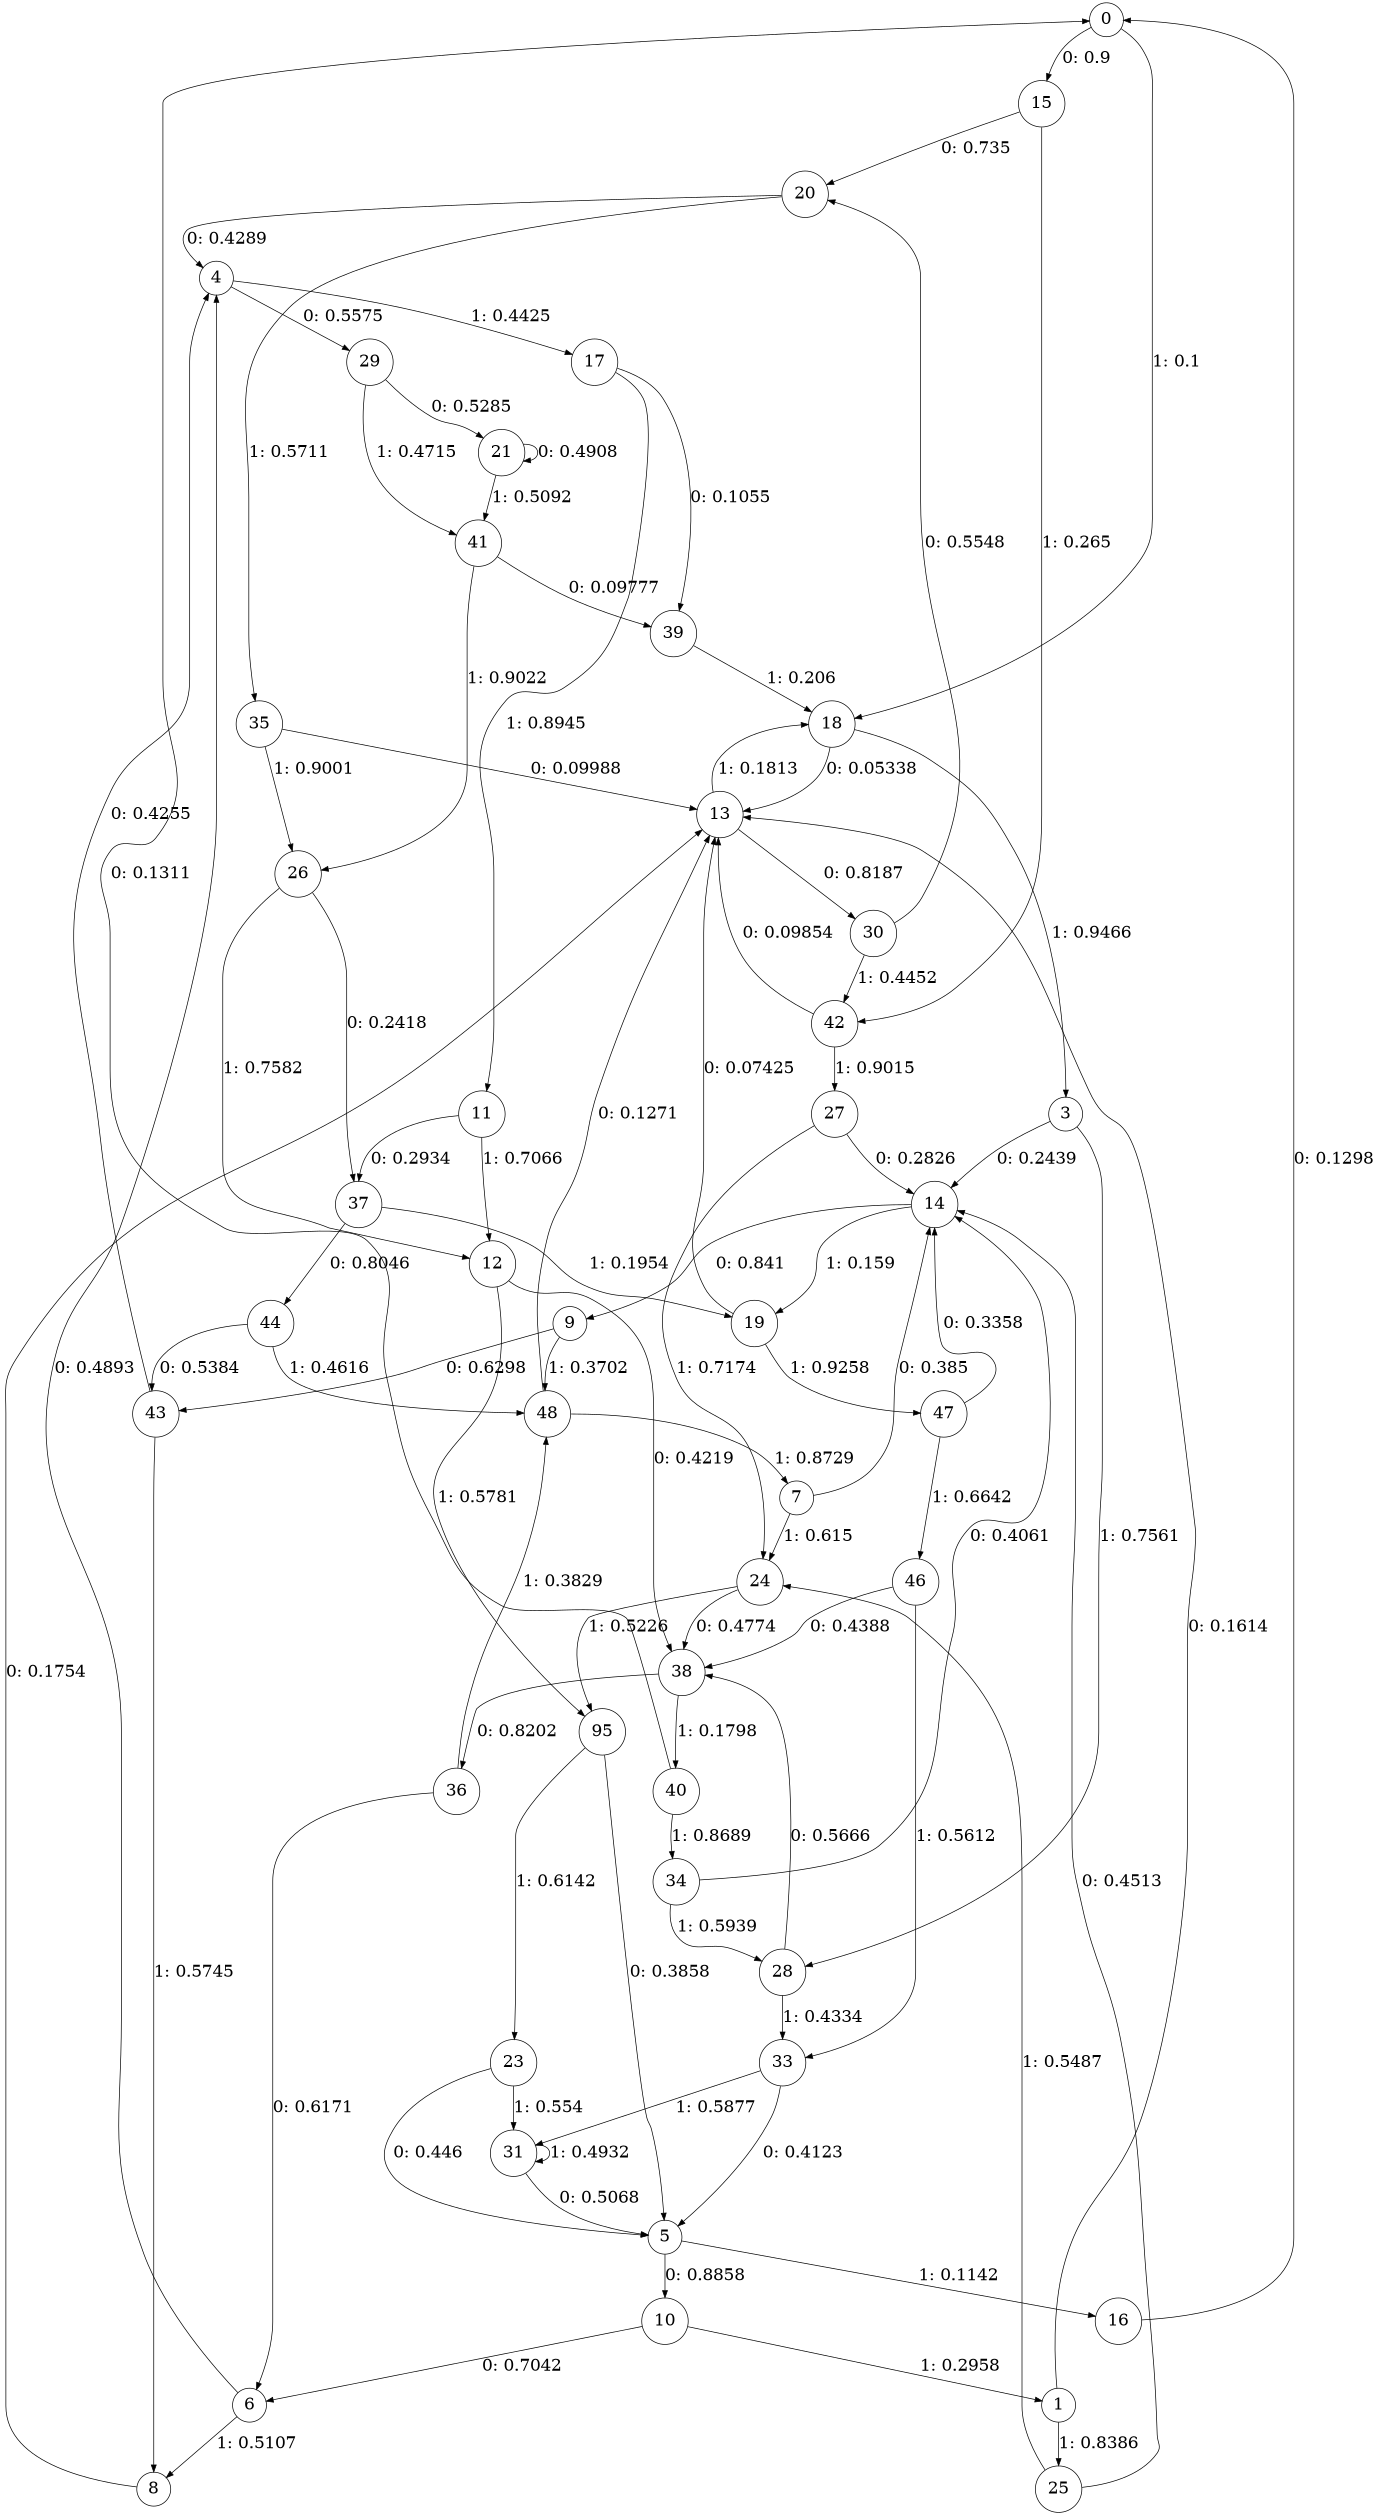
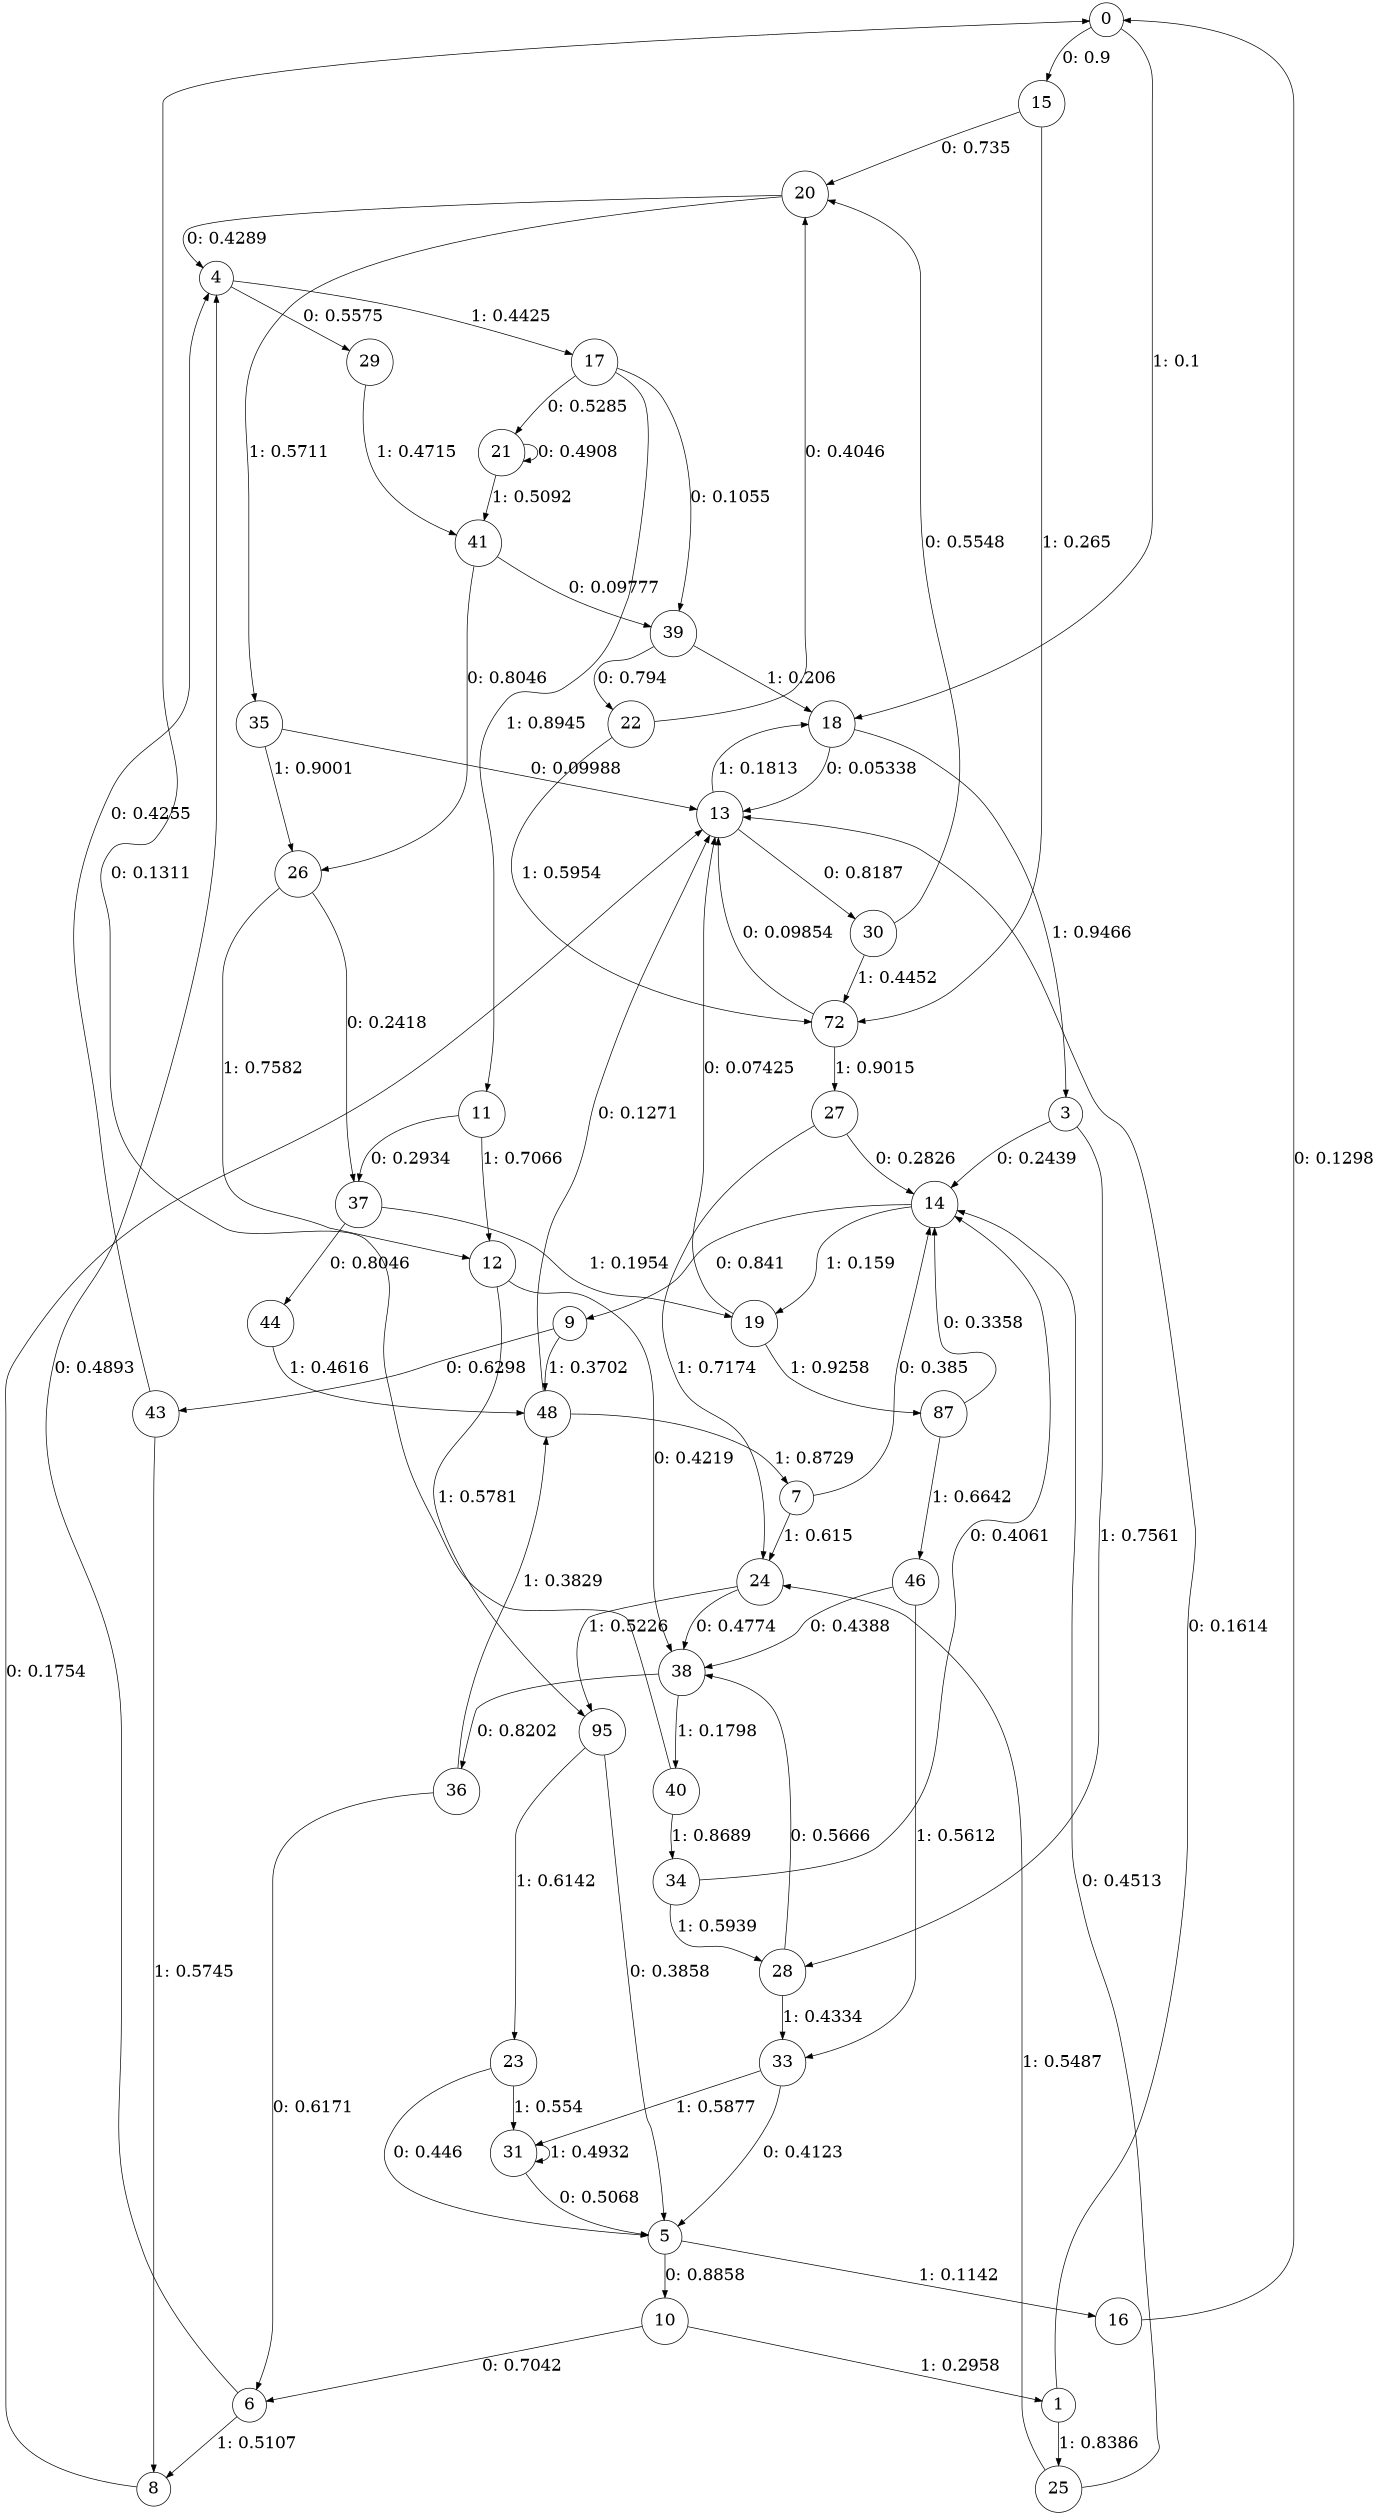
edge "29" -> "21": now "17" -> "21"
edge "41" -> "26": label "1: 0.9022   " -> "0: 0.8046   "
node "22": added
node "42": label "42" -> "72"
edge "44" -> "43": removed, label "0: 0.5384"
node "47": label "47" -> "87"
